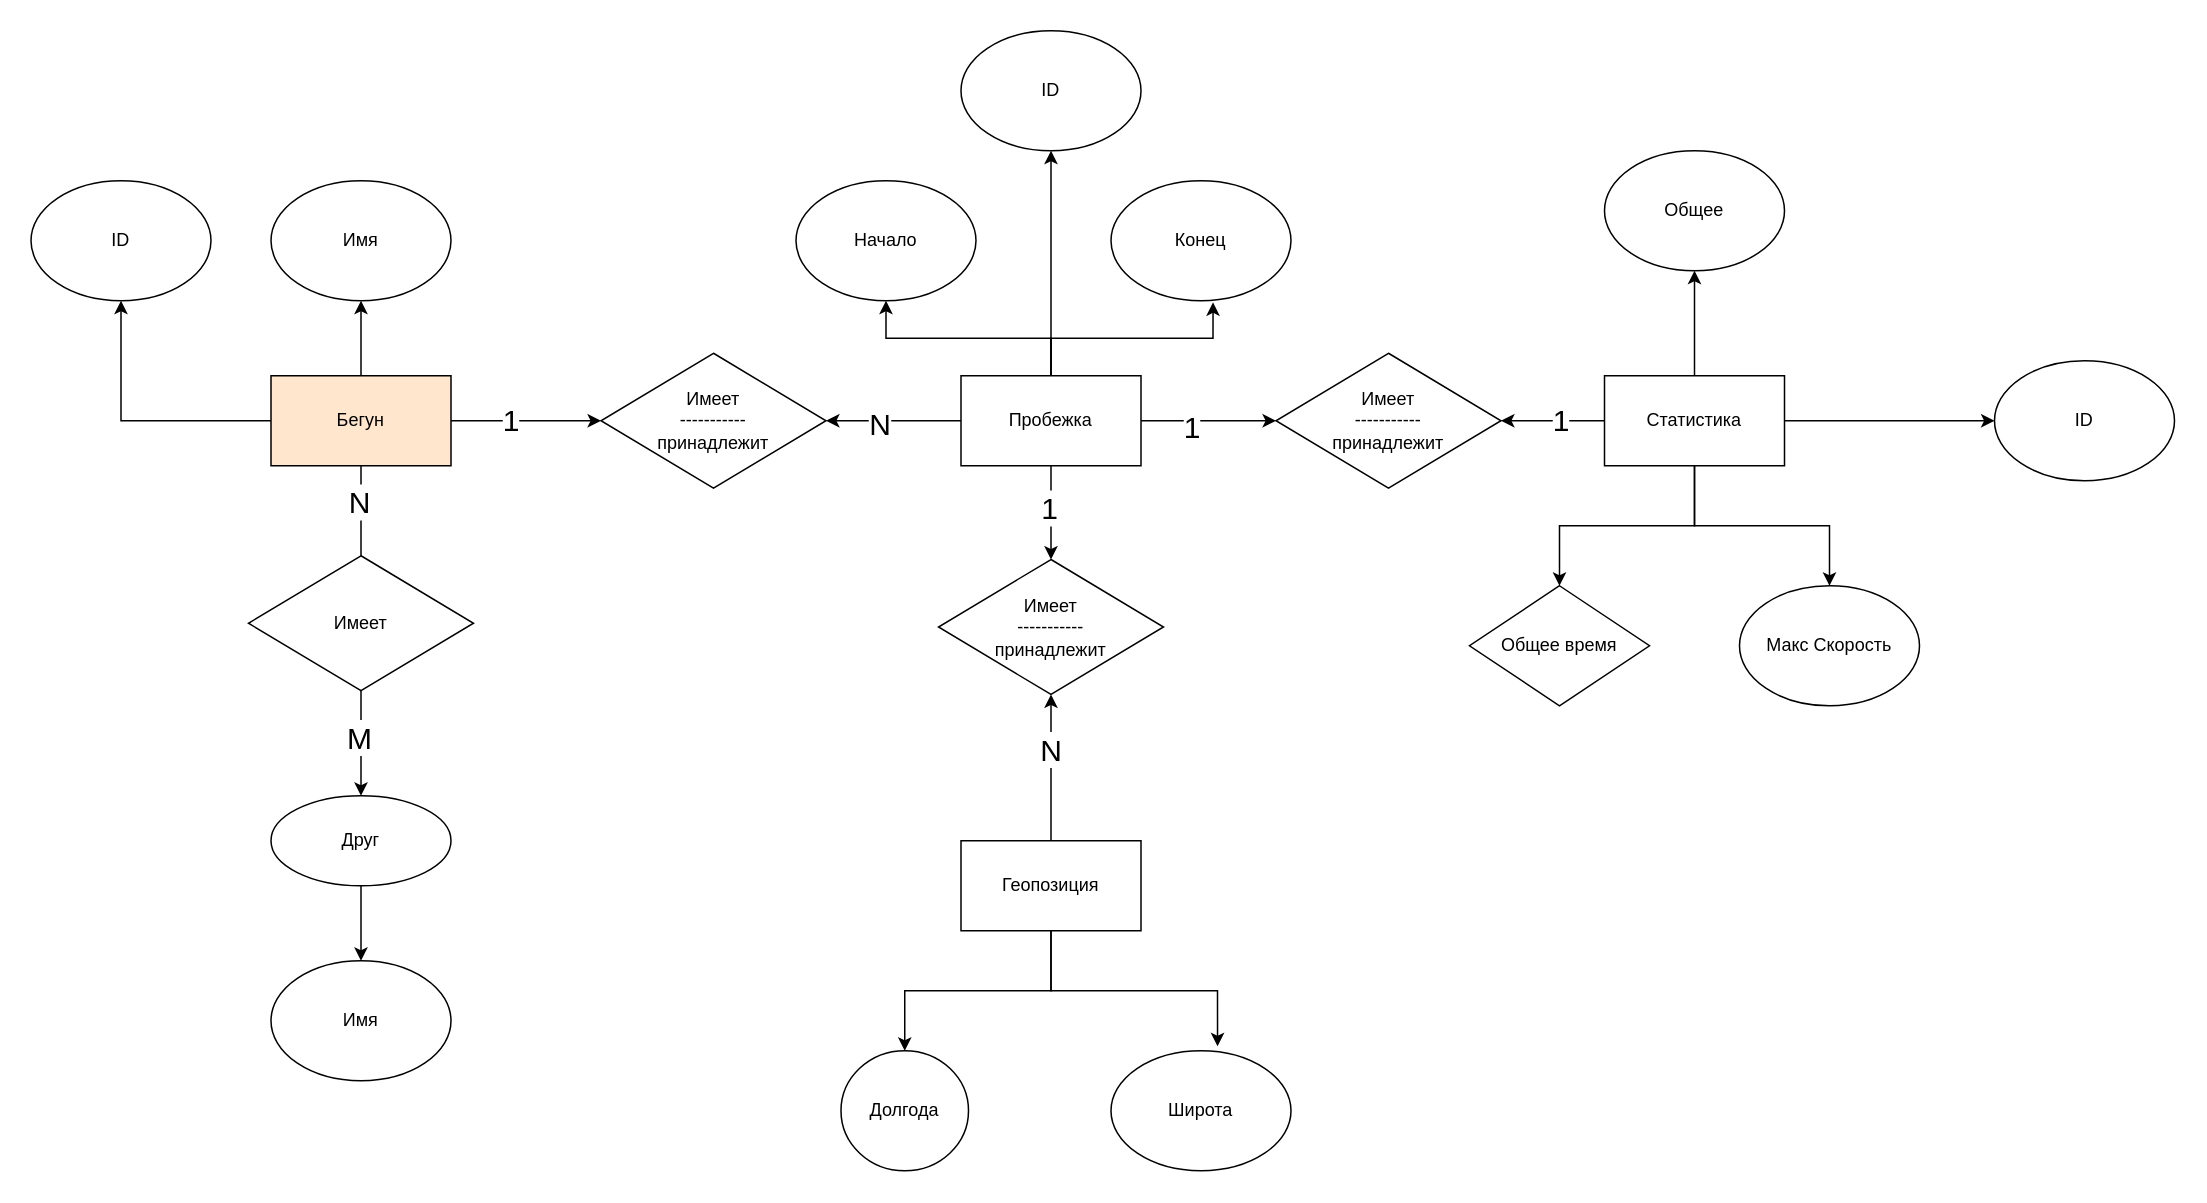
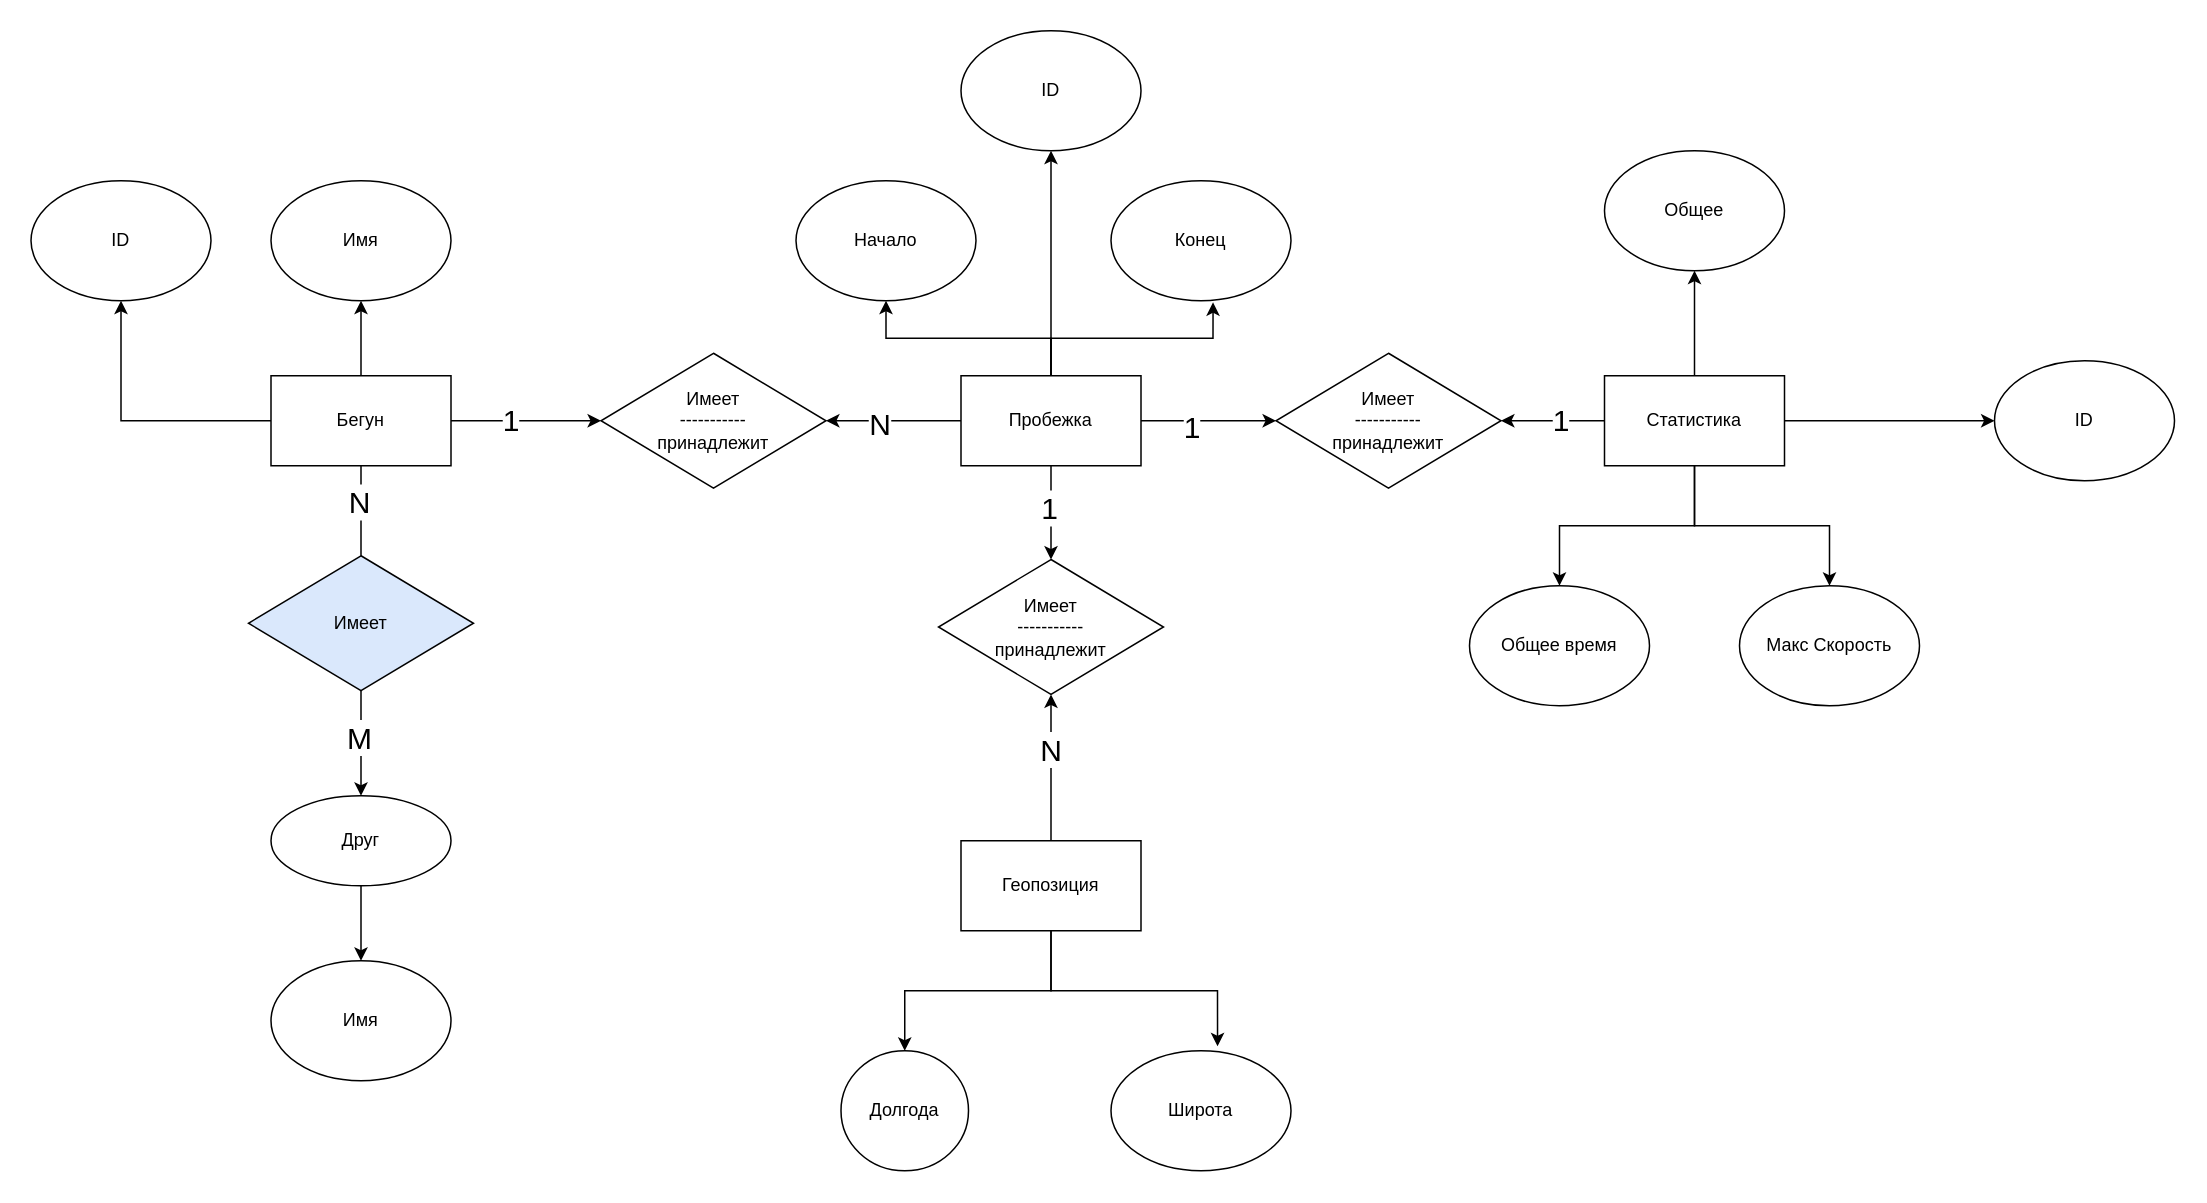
node "Бегун": fillcolor #ffe6cc -> #ffffff
node "Имеет": fillcolor #ffffff -> #dae8fc
node "Общее время": shape diamond -> ellipse
